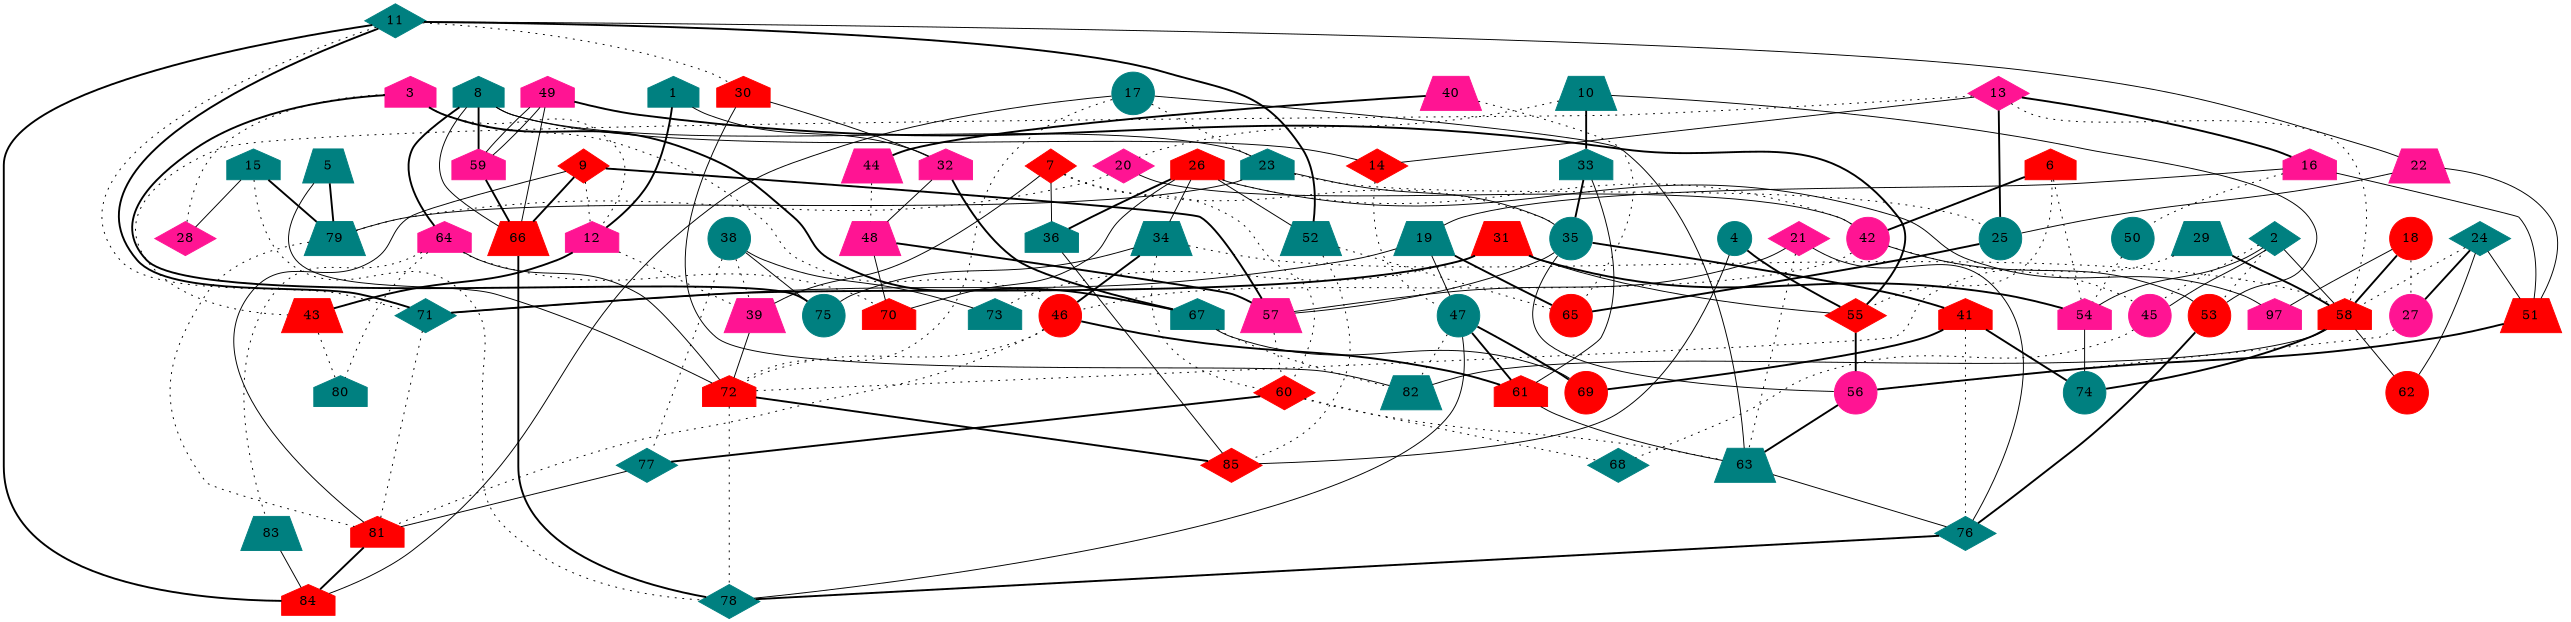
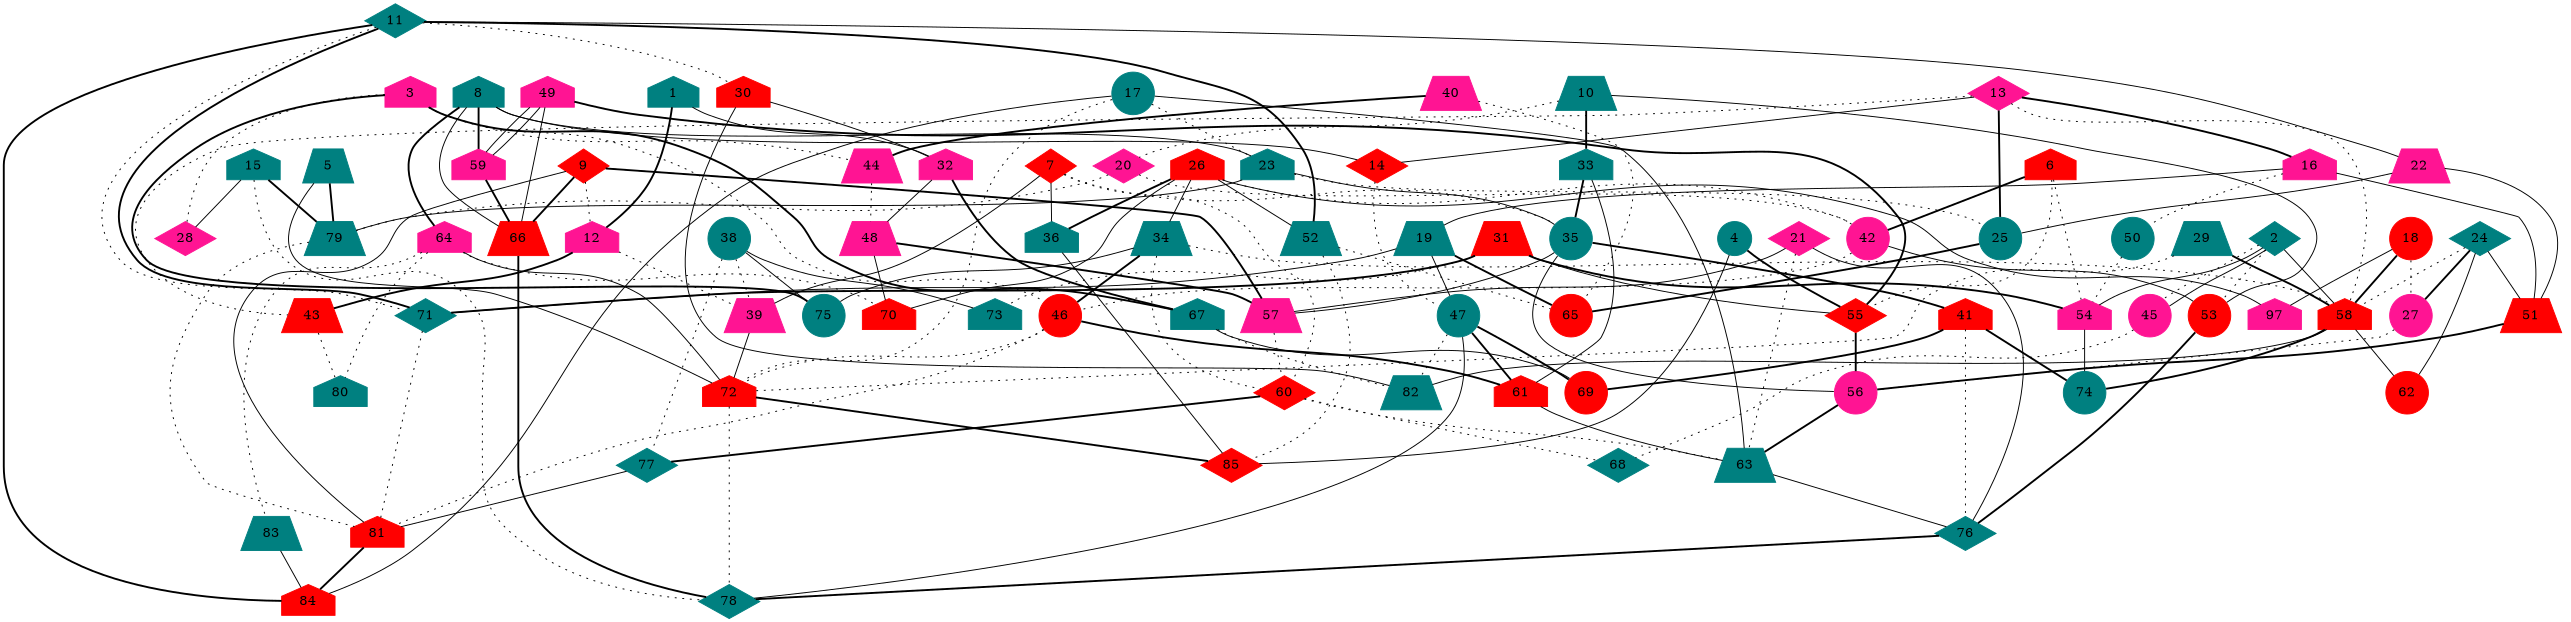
edge "3" -- "12": now "3" -- "44"
edge "20" -- "42": style solid -> dotted
edge "42" -- "45": removed
